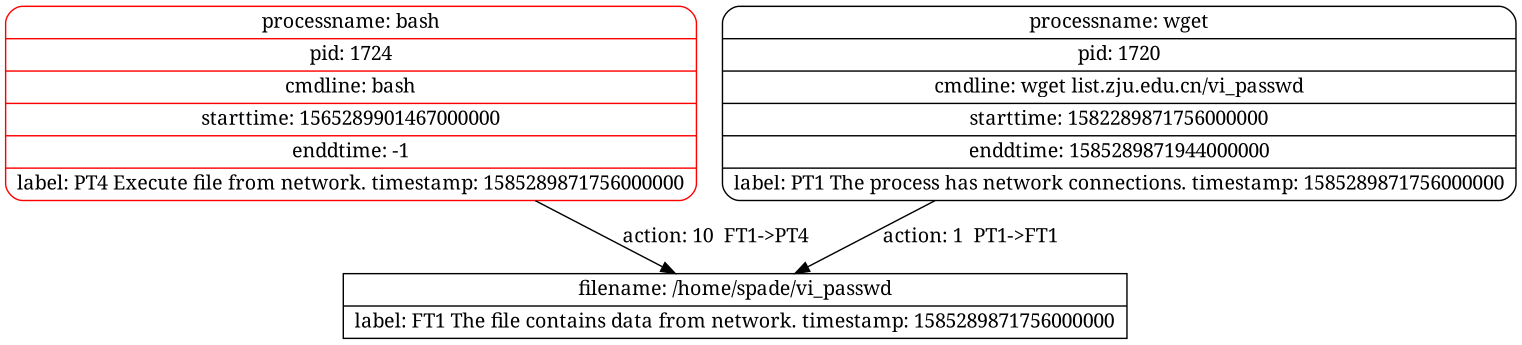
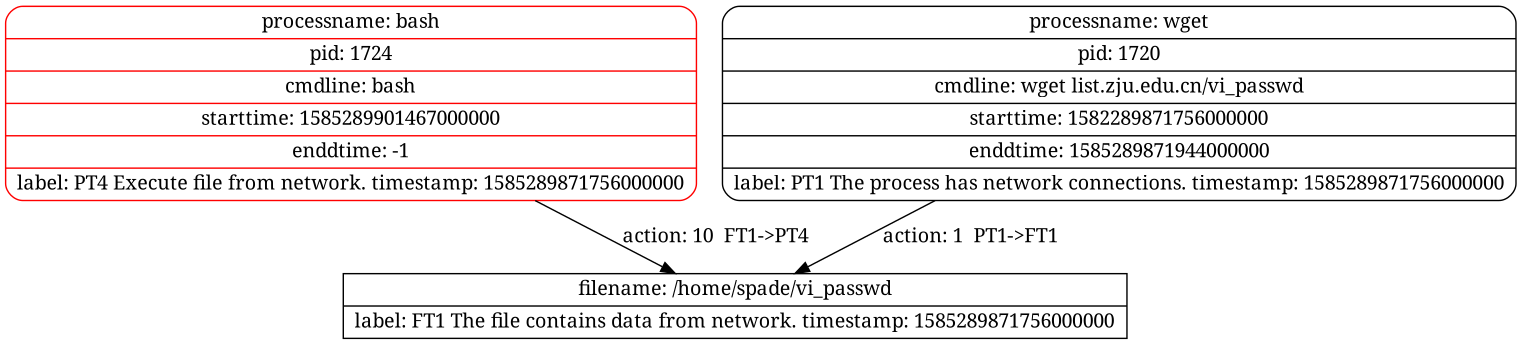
node "processname: bash": text "starttime: 1565289901467000000" -> "starttime: 1585289901467000000"
